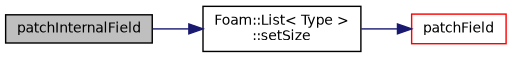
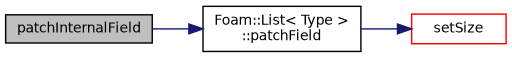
node "Foam::List< Type > ::setSize": label "Foam::List< Type > ::setSize" -> "Foam::List< Type > ::patchField"
node "patchField": label "patchField" -> "setSize"
